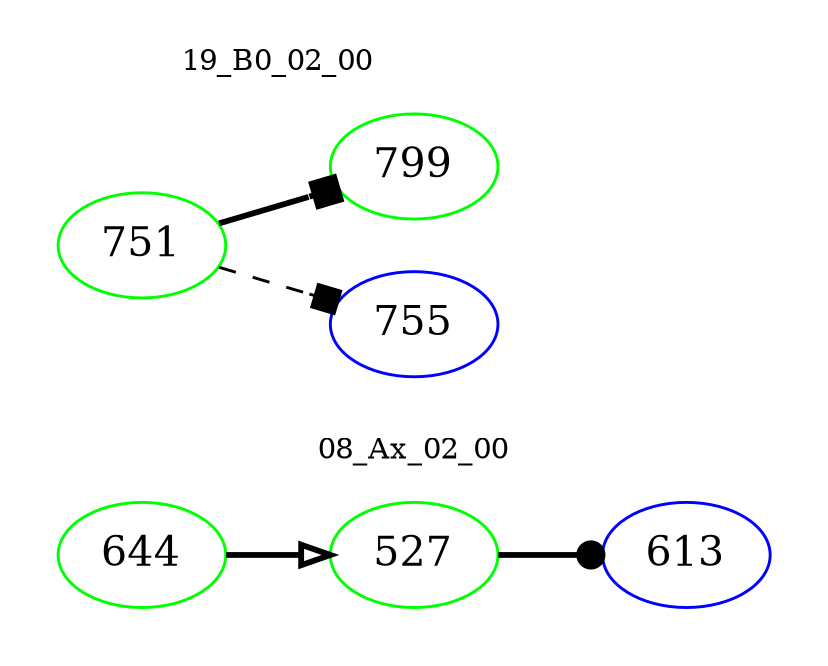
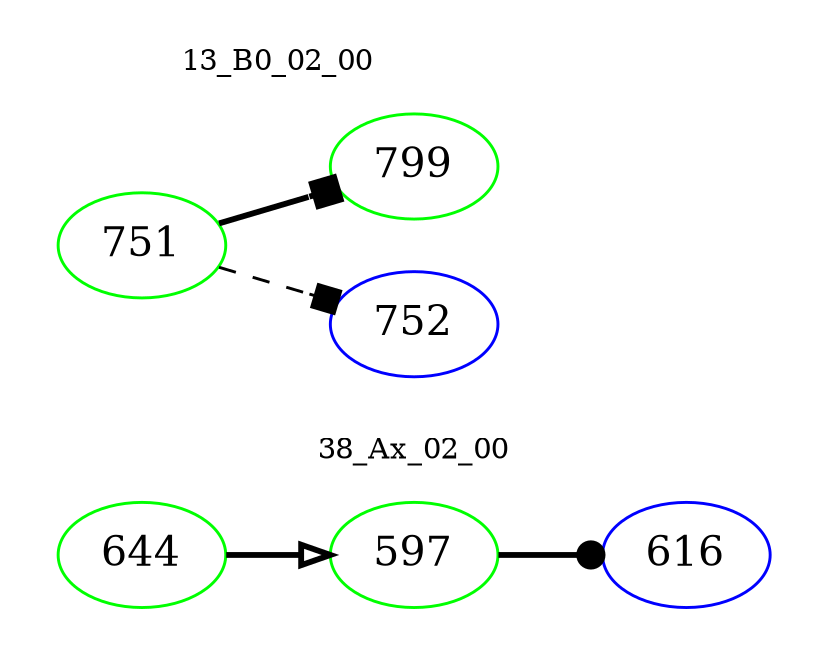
cluster "19_B0_02_00": label "19_B0_02_00" -> "13_B0_02_00"
node "755": label "755" -> "752"
cluster "08_Ax_02_00": label "08_Ax_02_00" -> "38_Ax_02_00"
node "527": label "527" -> "597"
node "613": label "613" -> "616"
